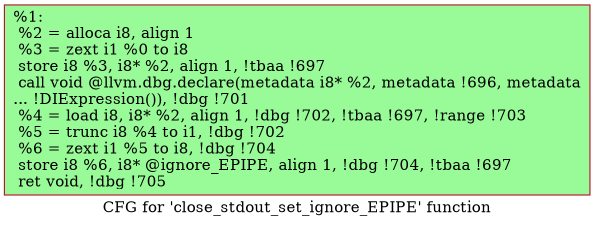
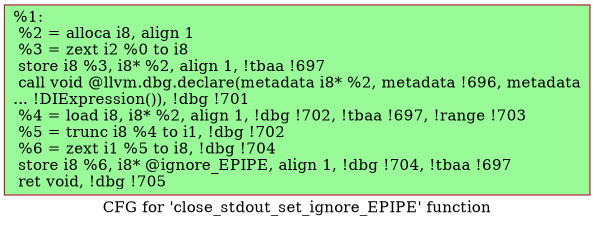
node "%1:": text "%3 = zext i1 %0 to i8" -> "%3 = zext i2 %0 to i8"
